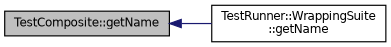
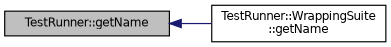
node "TestComposite::getName": label "TestComposite::getName" -> "TestRunner::getName"
